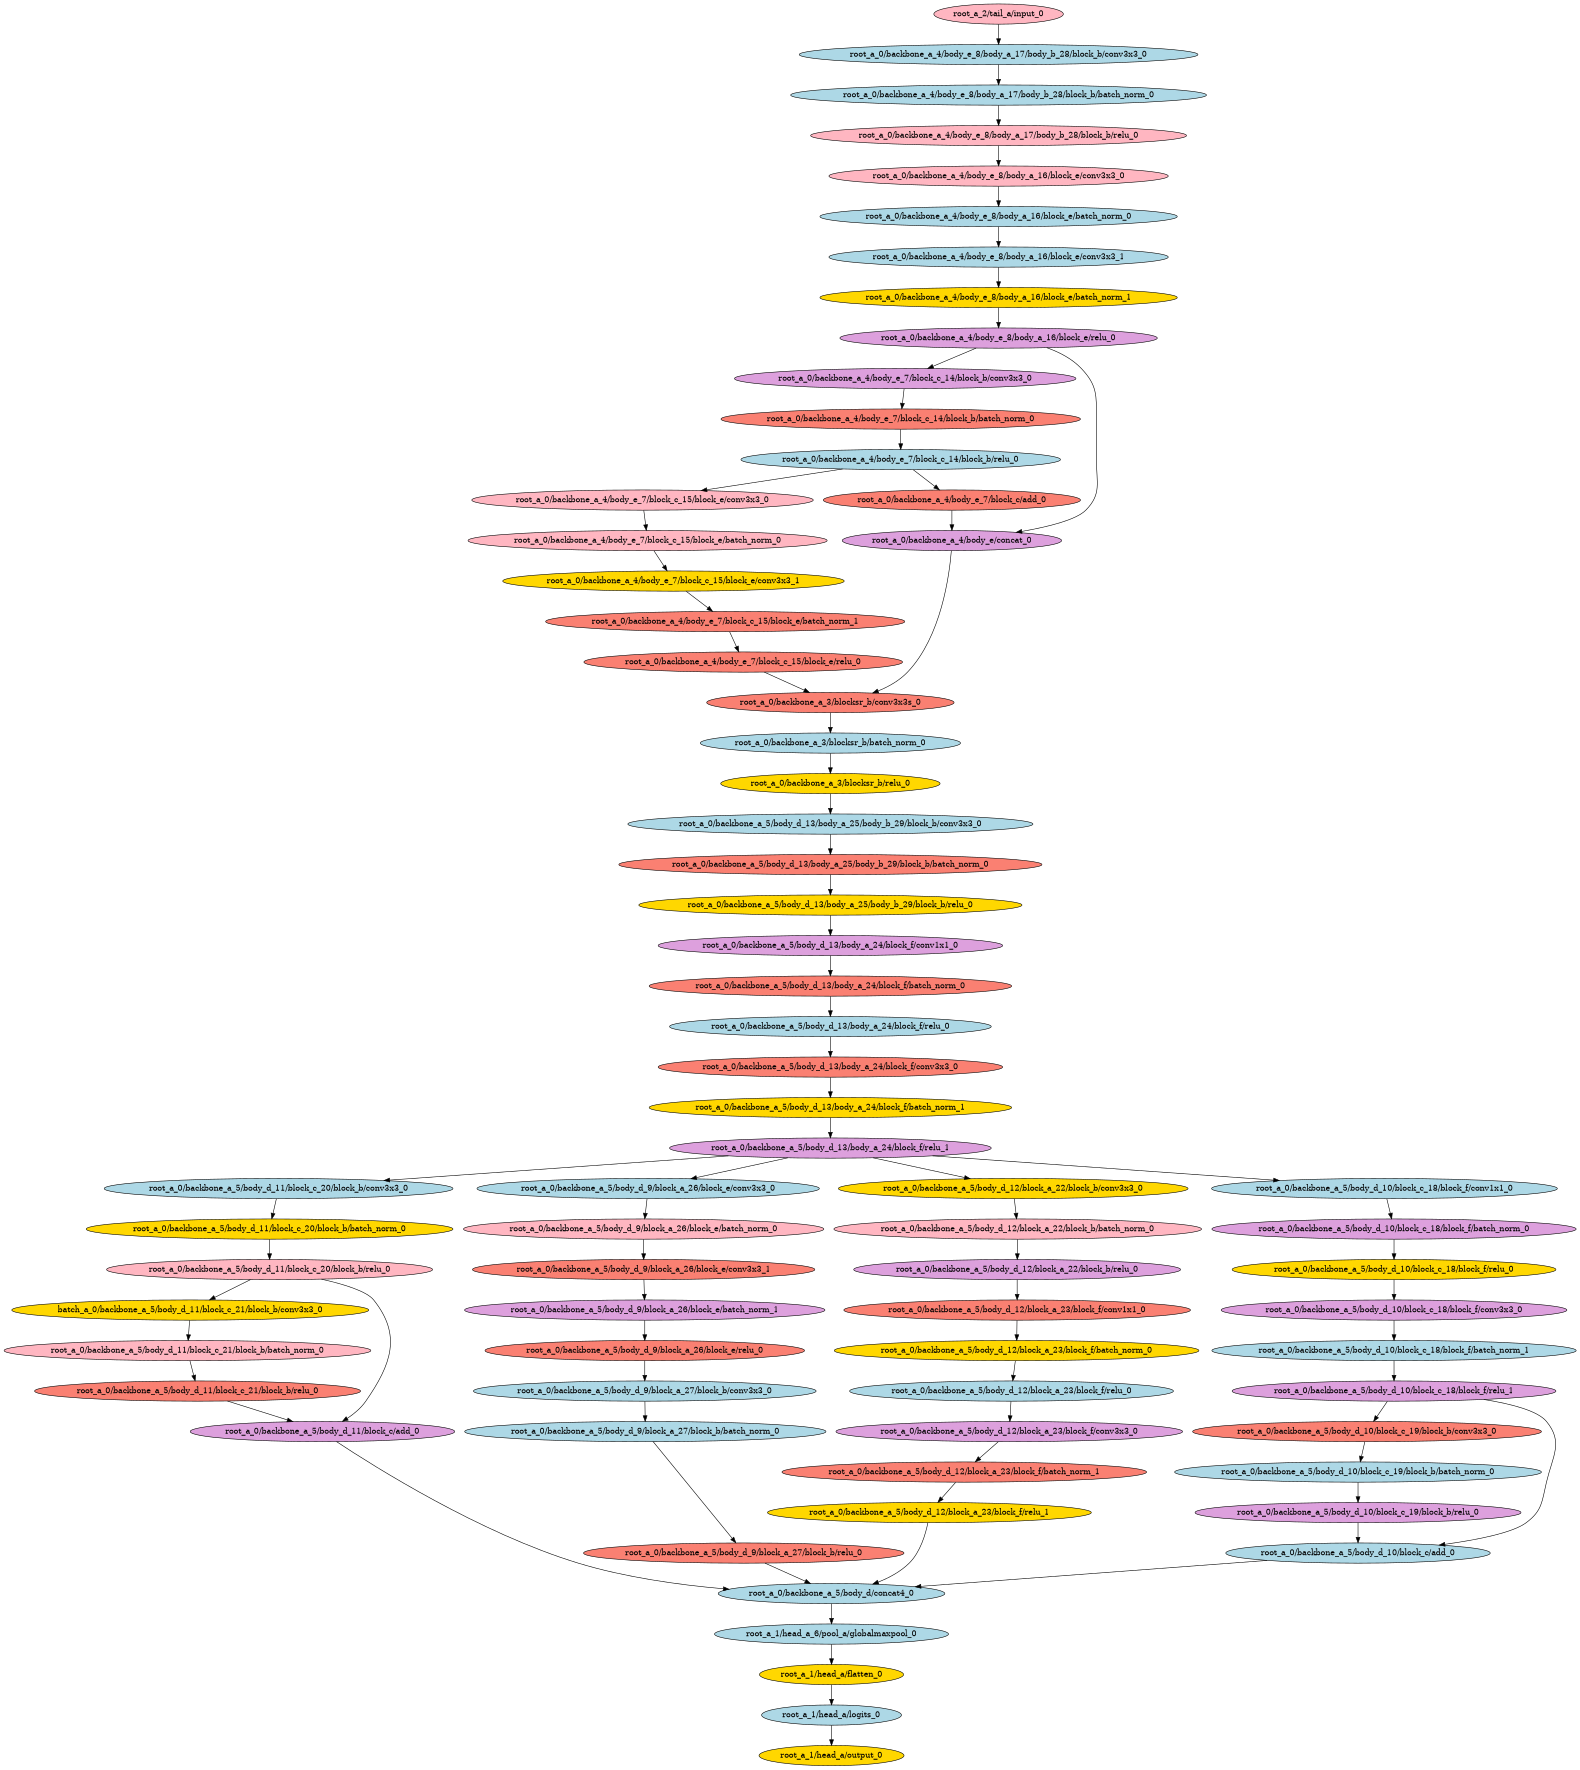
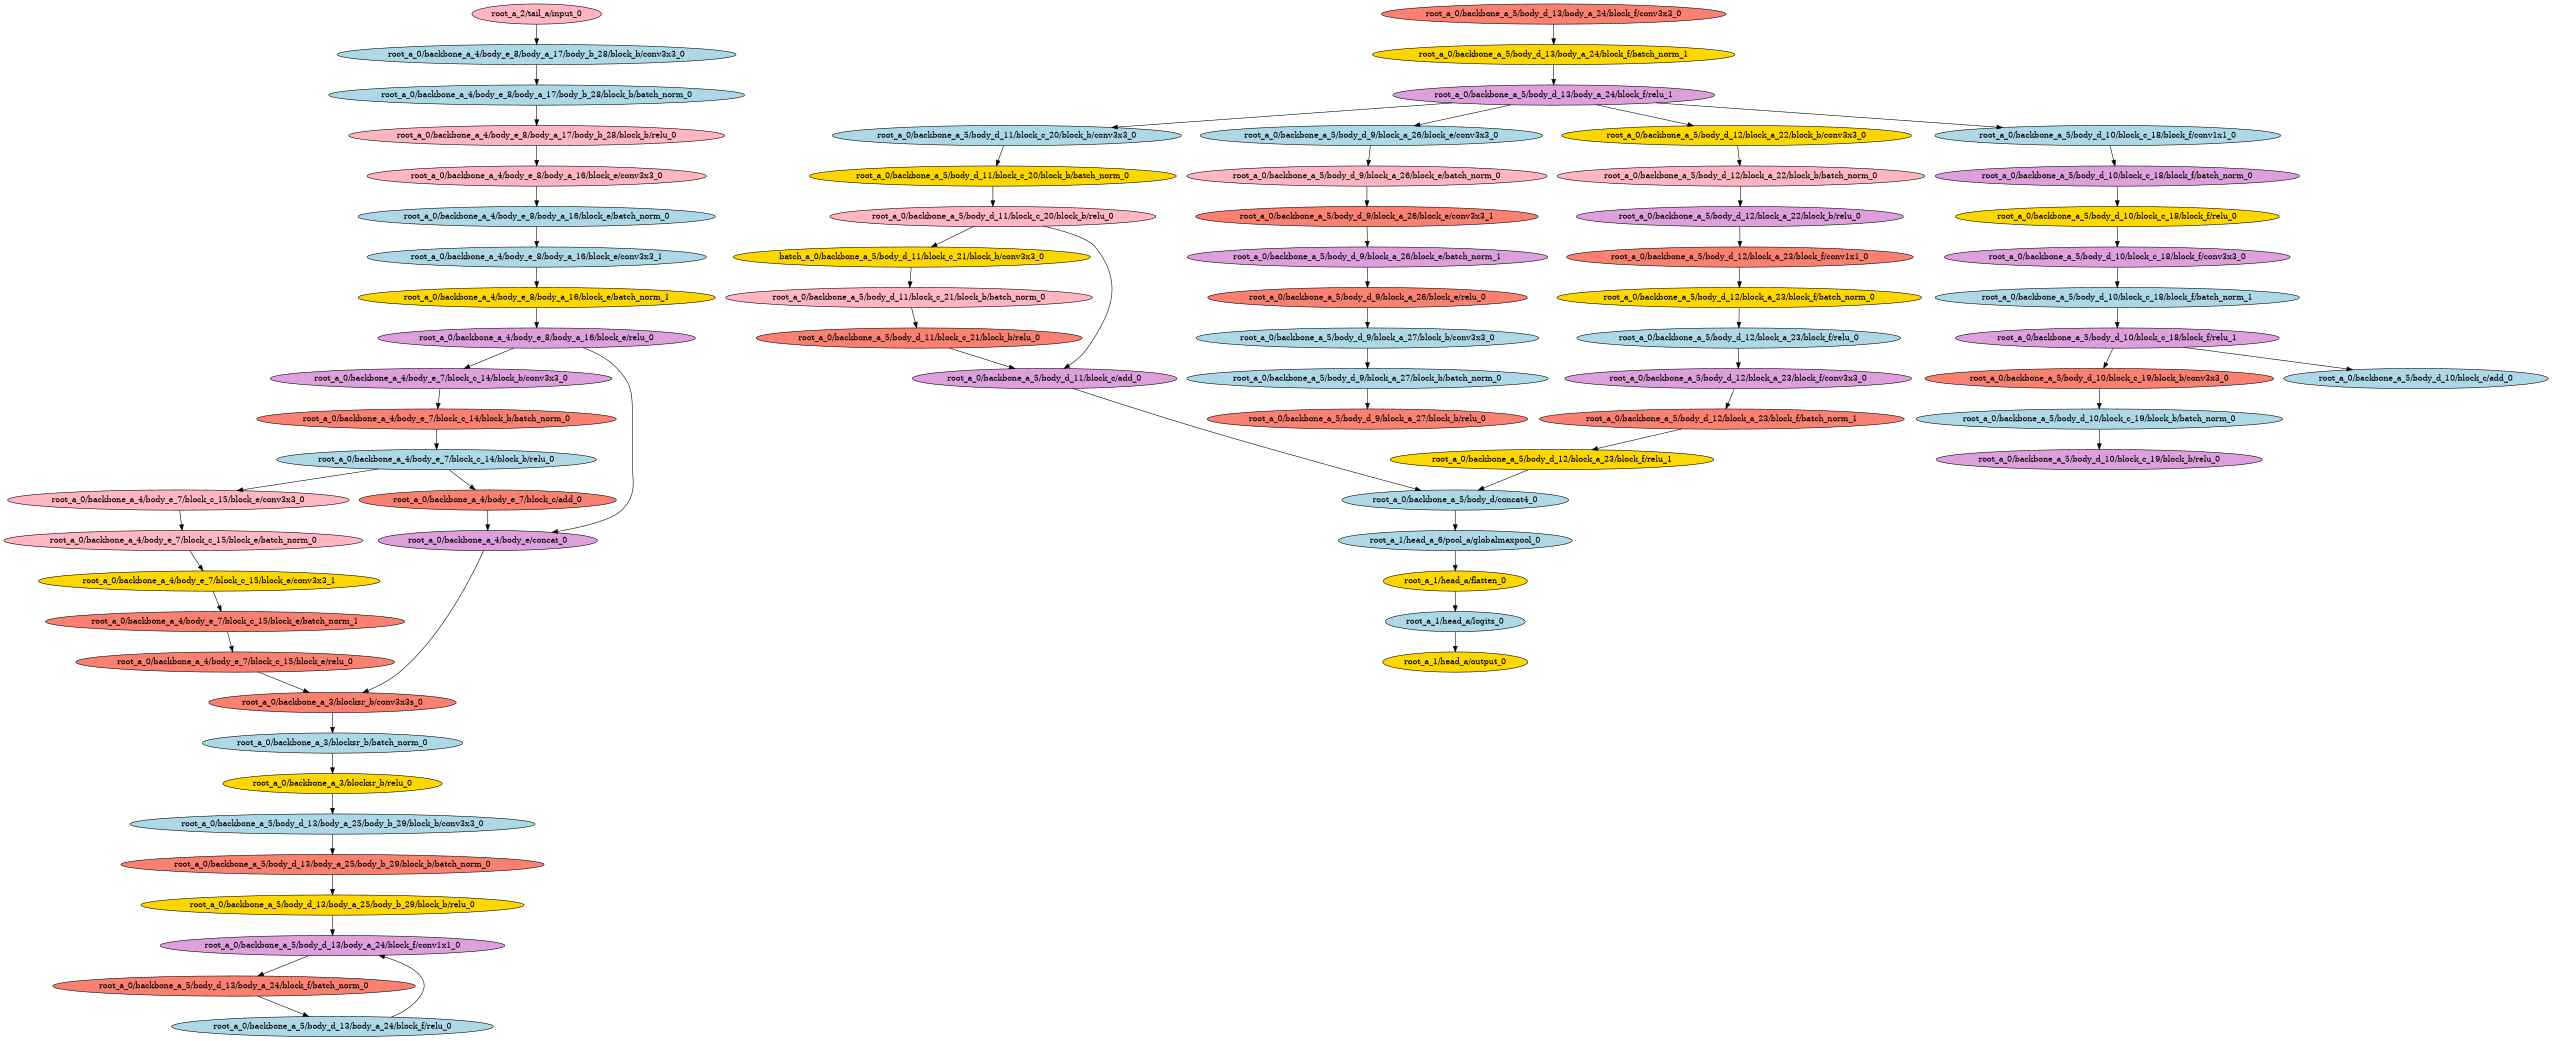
edge "root_a_0/backbone_a_5/body_d_13/body_a_24/block_f/relu_0" -> "root_a_0/backbone_a_5/body_d_13/body_a_24/block_f/conv3x3_0": now "root_a_0/backbone_a_5/body_d_13/body_a_24/block_f/relu_0" -> "root_a_0/backbone_a_5/body_d_13/body_a_24/block_f/conv1x1_0"
edge "root_a_0/backbone_a_5/body_d_10/block_c_19/block_b/relu_0" -> "root_a_0/backbone_a_5/body_d_10/block_c/add_0": removed
edge "root_a_0/backbone_a_5/body_d_9/block_a_27/block_b/relu_0" -> "root_a_0/backbone_a_5/body_d/concat4_0": removed
edge "root_a_0/backbone_a_5/body_d_10/block_c/add_0" -> "root_a_0/backbone_a_5/body_d/concat4_0": removed
